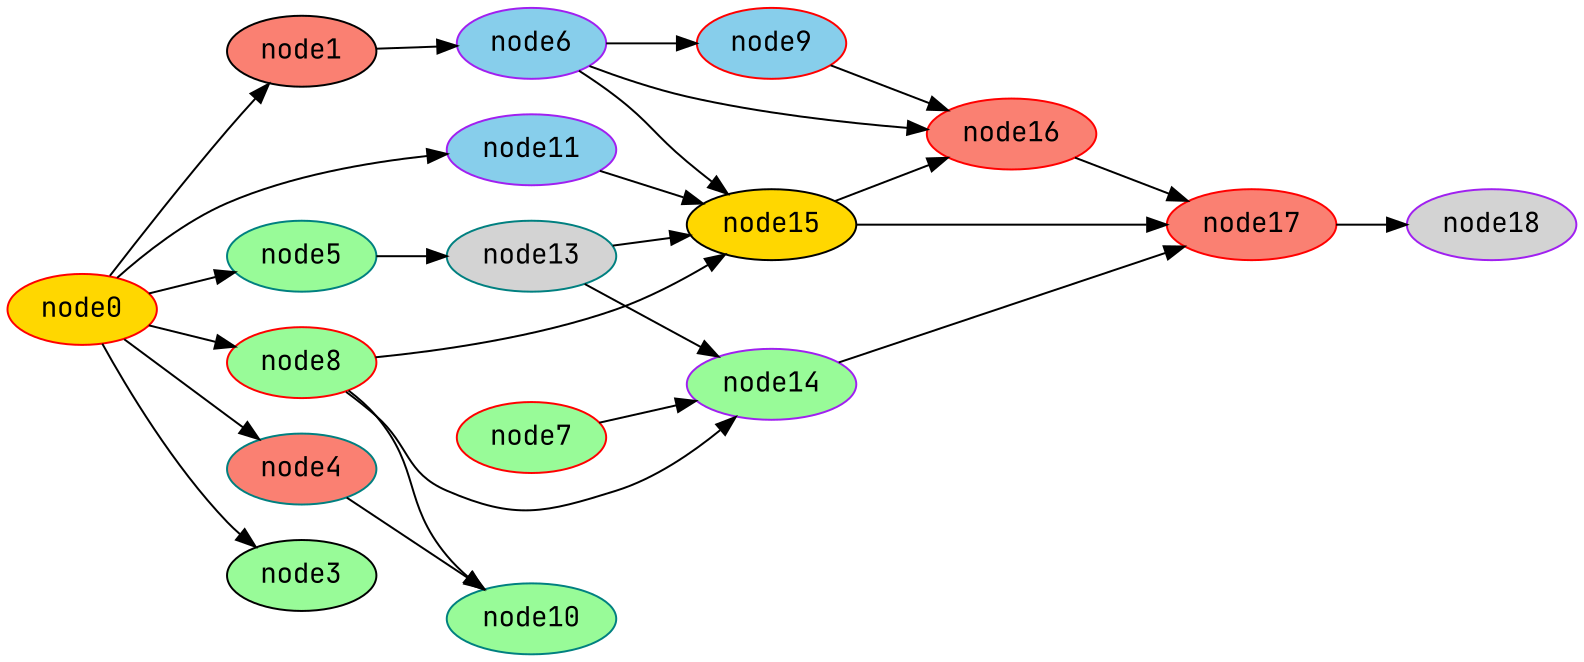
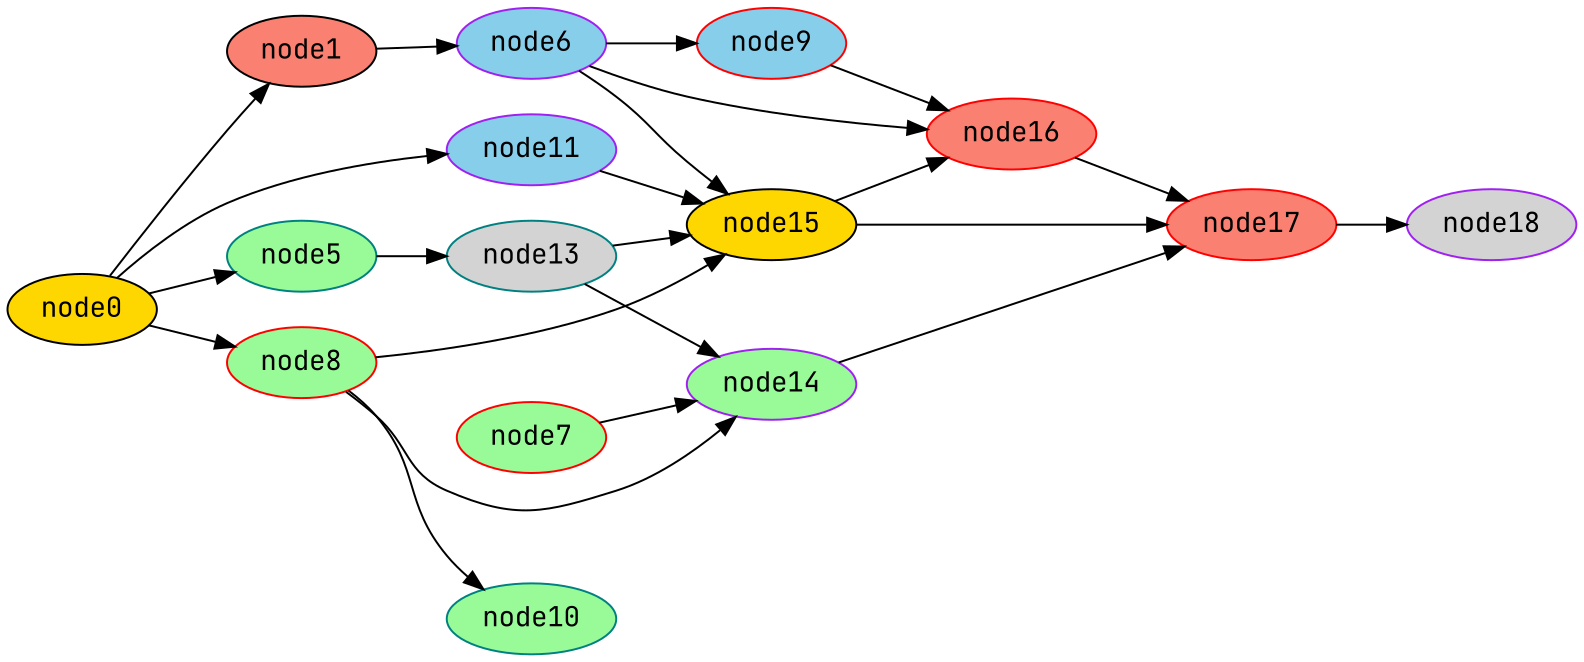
node "node0": color red -> black
node "node4": removed
node "node3": removed
